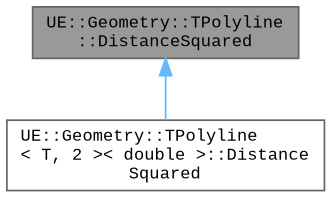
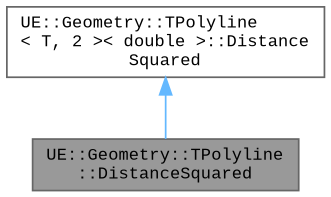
edge "UE::Geometry::TPolyline < T, 2 >< double >::Distance Squared" -> "UE::Geometry::TPolyline ::DistanceSquared": reversed
